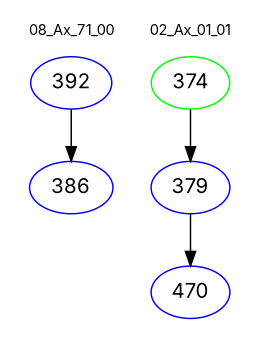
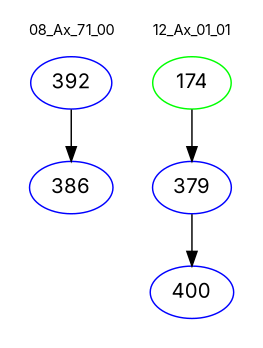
cluster "02_Ax_01_01": label "02_Ax_01_01" -> "12_Ax_01_01"
node "374": label "374" -> "174"
node "470": label "470" -> "400"
